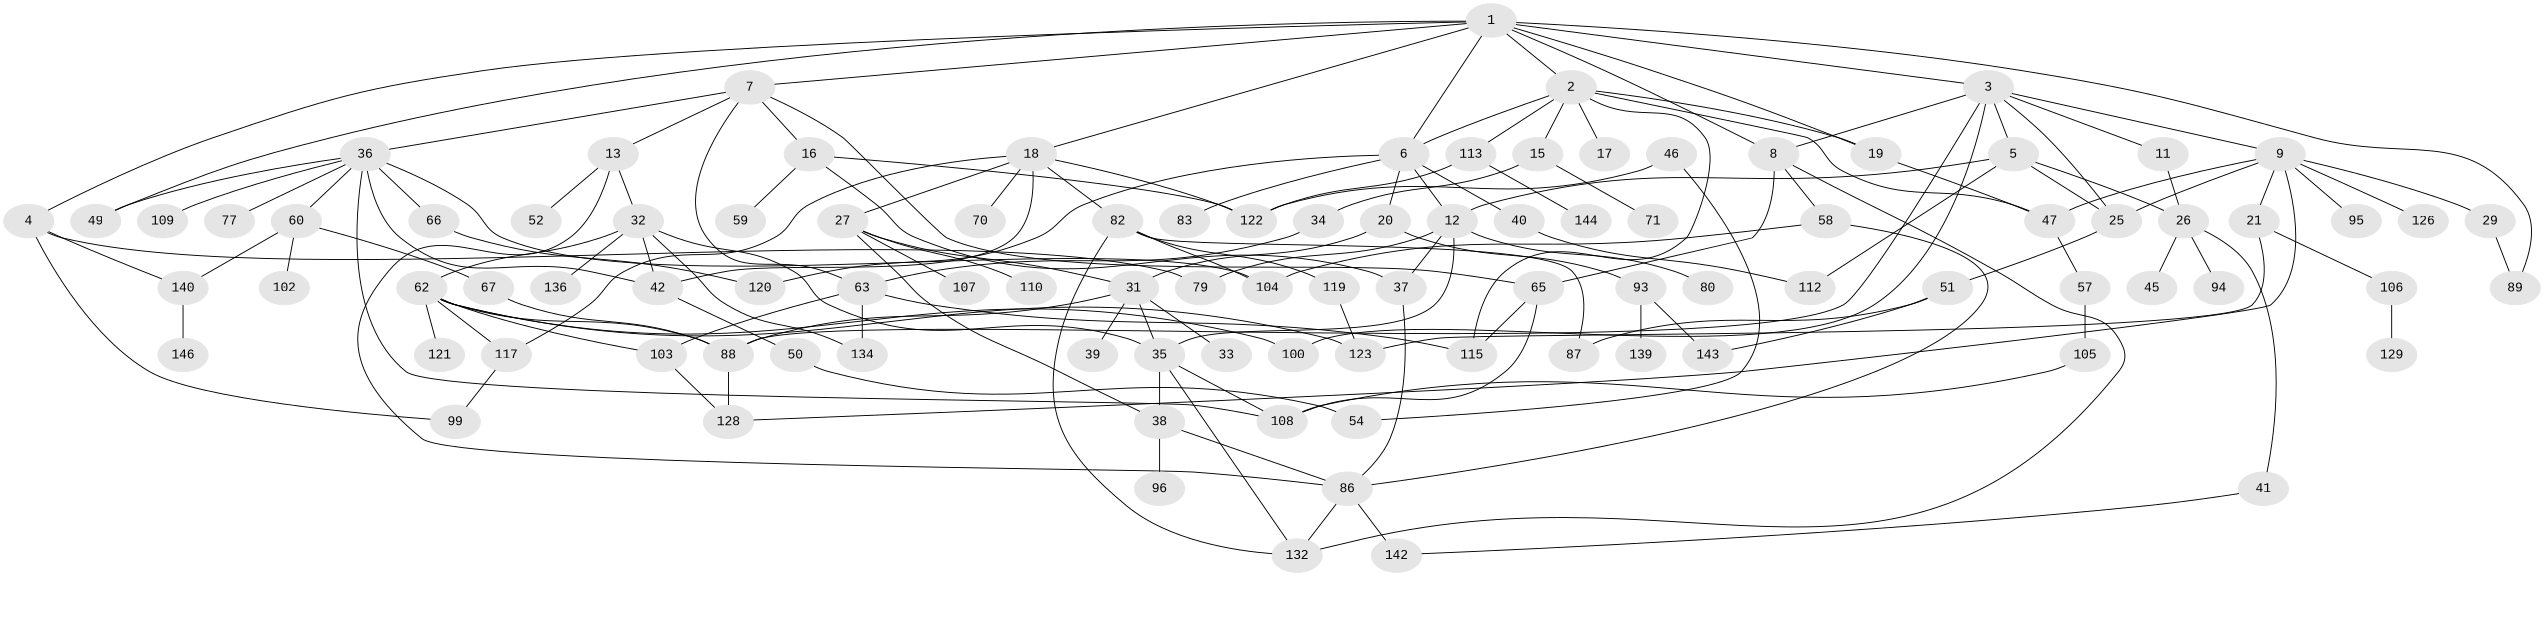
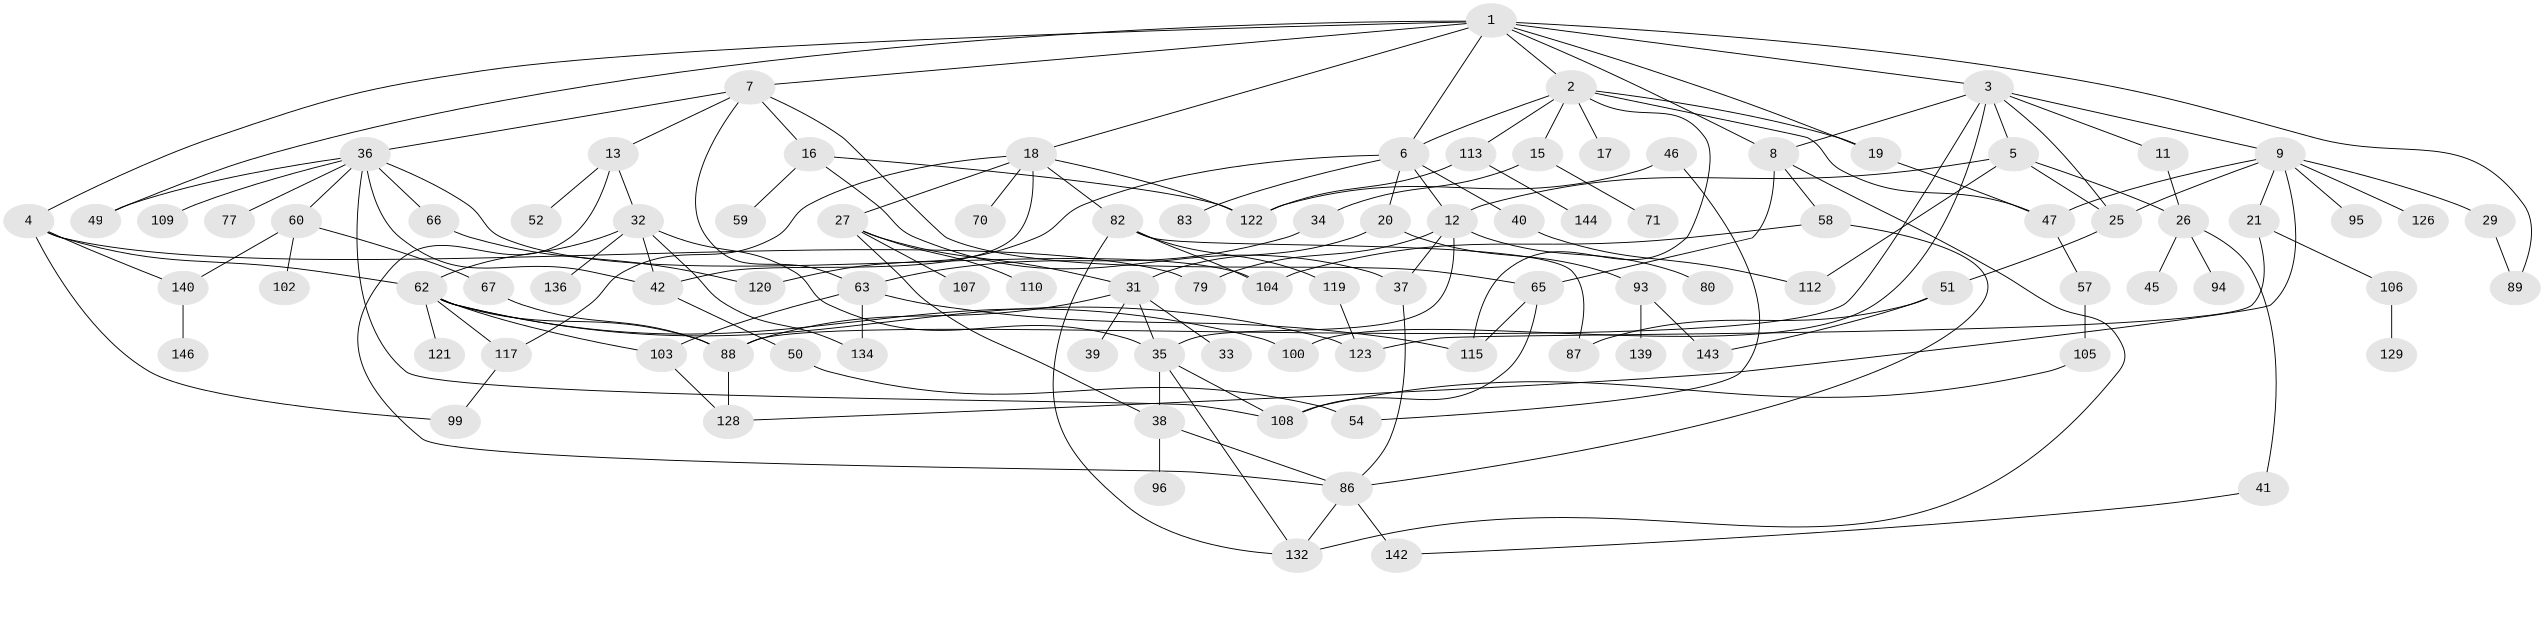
edge "4" -- "62": added
